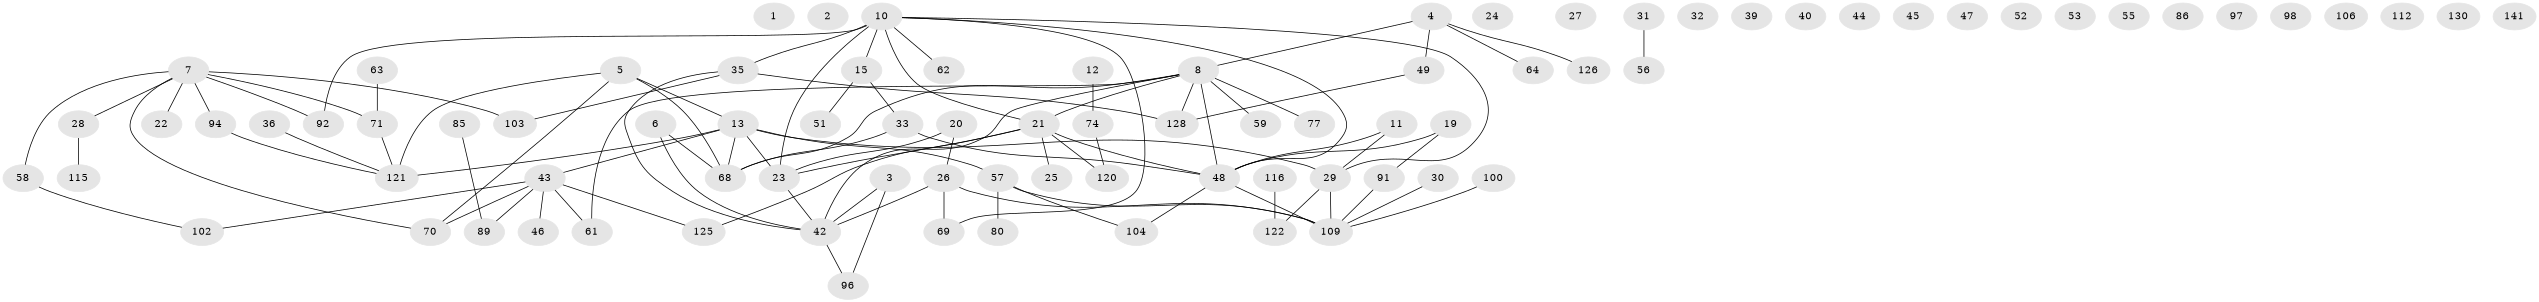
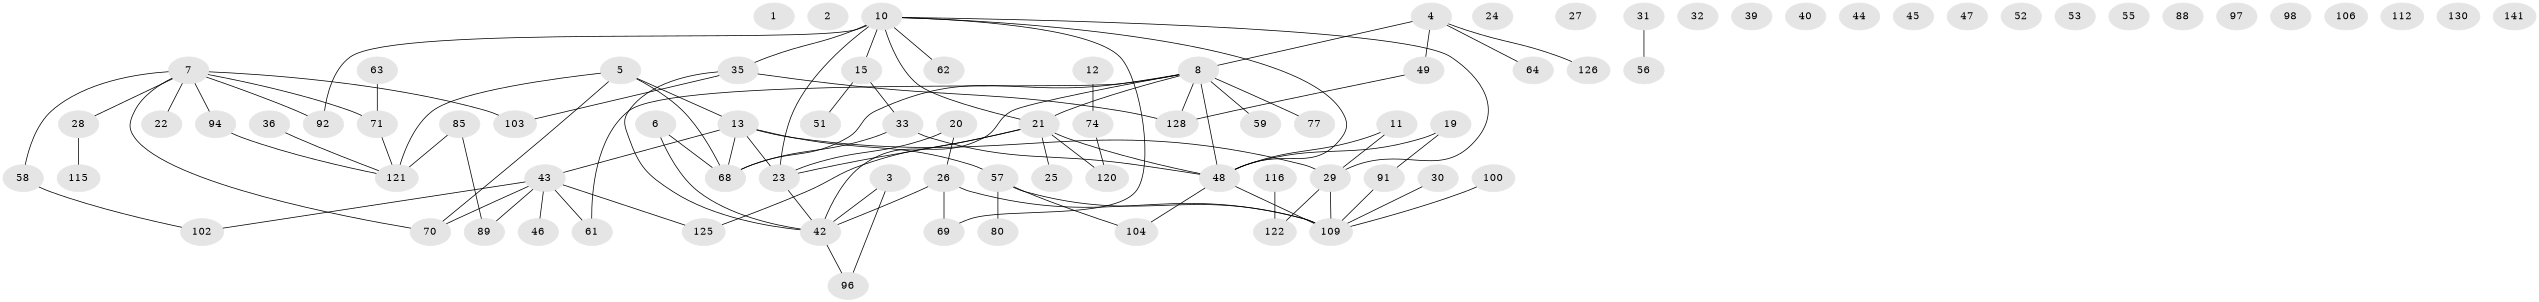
node "86": label "86" -> "88"
edge "13" -- "121": now "85" -- "121"
